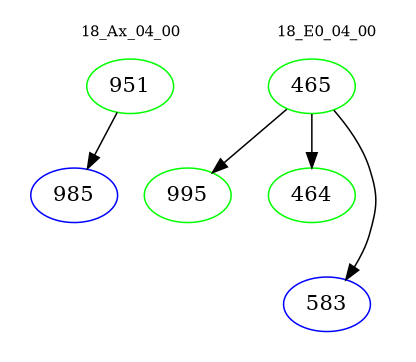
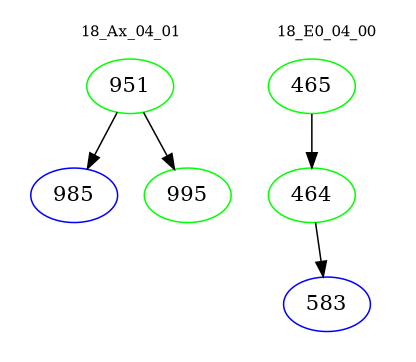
cluster "18_Ax_04_00": label "18_Ax_04_00" -> "18_Ax_04_01"
edge "465" -> "995": now "951" -> "995"
edge "465" -> "583": now "464" -> "583"
